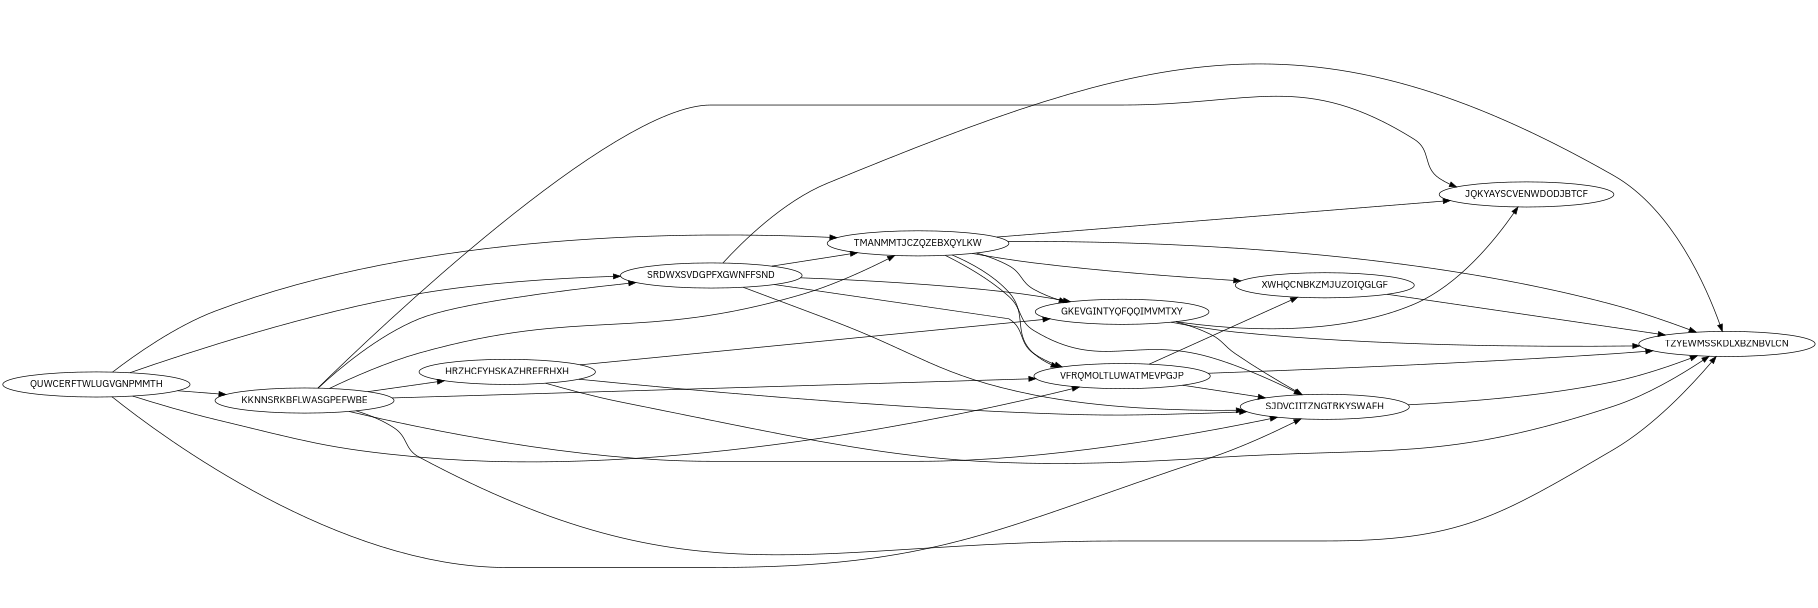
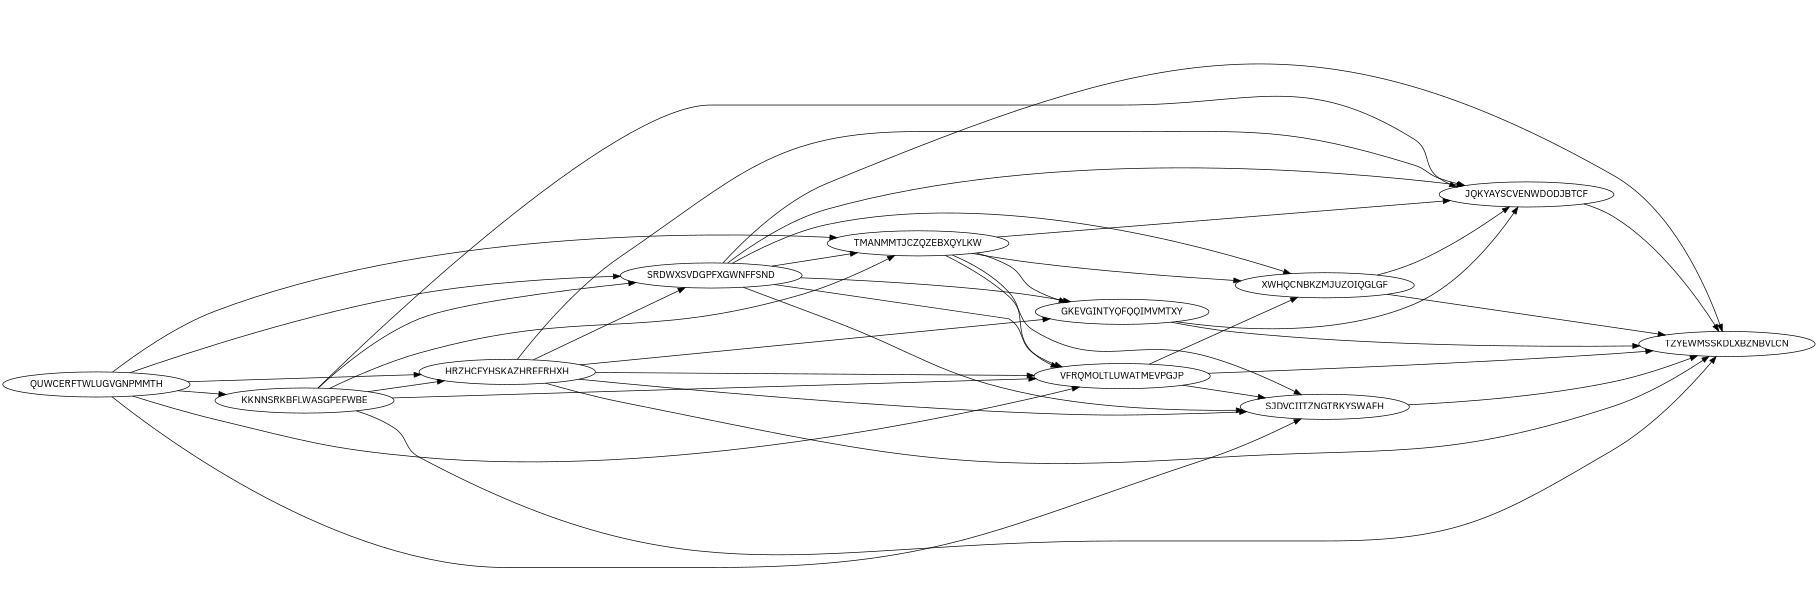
edge "HRZHCFYHSKAZHREFRHXH" -> "JQKYAYSCVENWDODJBTCF": added
edge "SRDWXSVDGPFXGWNFFSND" -> "JQKYAYSCVENWDODJBTCF": added
edge "SRDWXSVDGPFXGWNFFSND" -> "XWHQCNBKZMJUZOIQGLGF": added
edge "XWHQCNBKZMJUZOIQGLGF" -> "JQKYAYSCVENWDODJBTCF": added
edge "TMANMMTJCZQZEBXQYLKW" -> "TZYEWMSSKDLXBZNBVLCN": now "JQKYAYSCVENWDODJBTCF" -> "TZYEWMSSKDLXBZNBVLCN"
edge "HRZHCFYHSKAZHREFRHXH" -> "SRDWXSVDGPFXGWNFFSND": added
edge "GKEVGINTYQFQQIMVMTXY" -> "SJDVCIITZNGTRKYSWAFH": removed
edge "HRZHCFYHSKAZHREFRHXH" -> "VFRQMOLTLUWATMEVPGJP": added
edge "QUWCERFTWLUGVGNPMMTH" -> "HRZHCFYHSKAZHREFRHXH": added
edge "KKNNSRKBFLWASGPEFWBE" -> "SJDVCIITZNGTRKYSWAFH": removed
